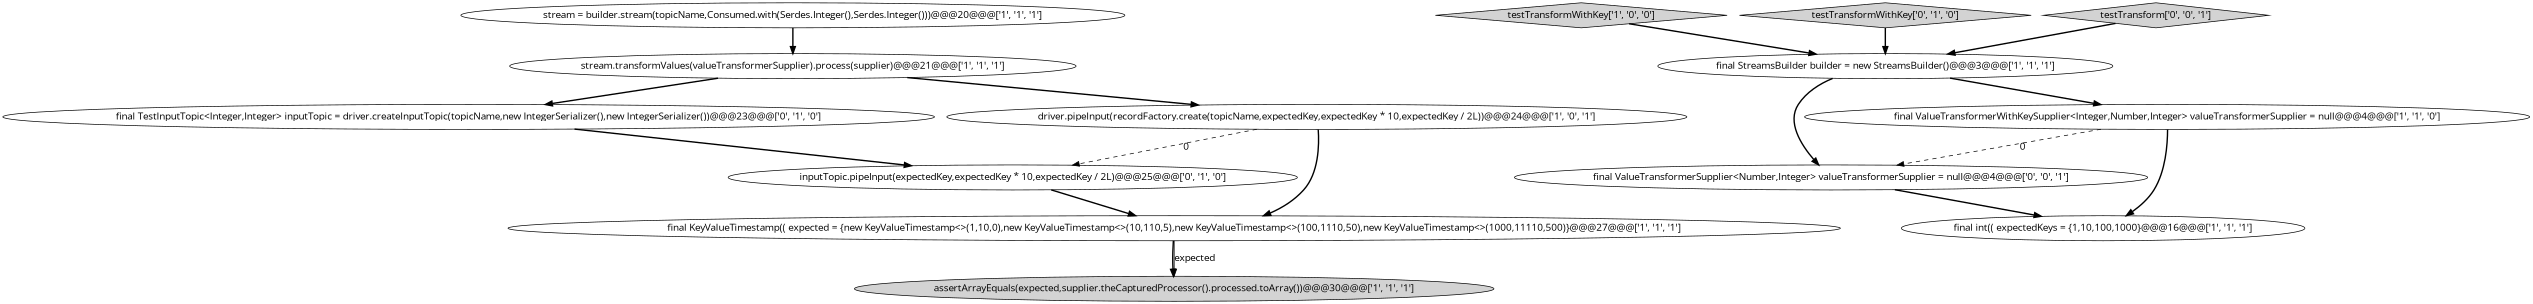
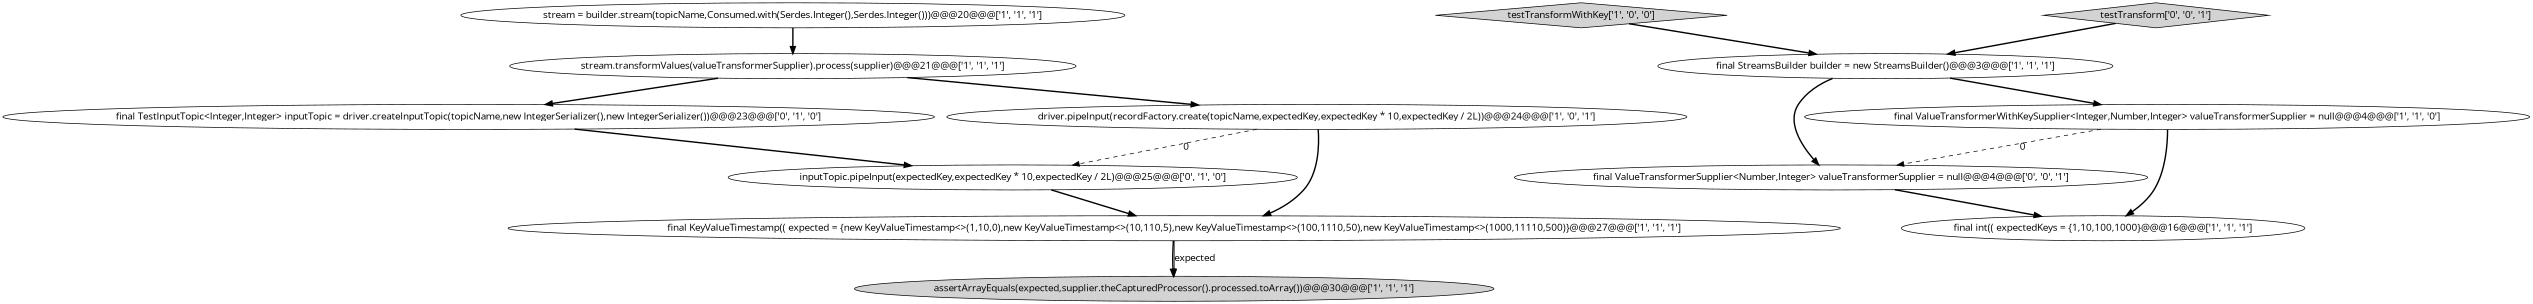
node "testTransformWithKey['0', '1', '0']": removed
